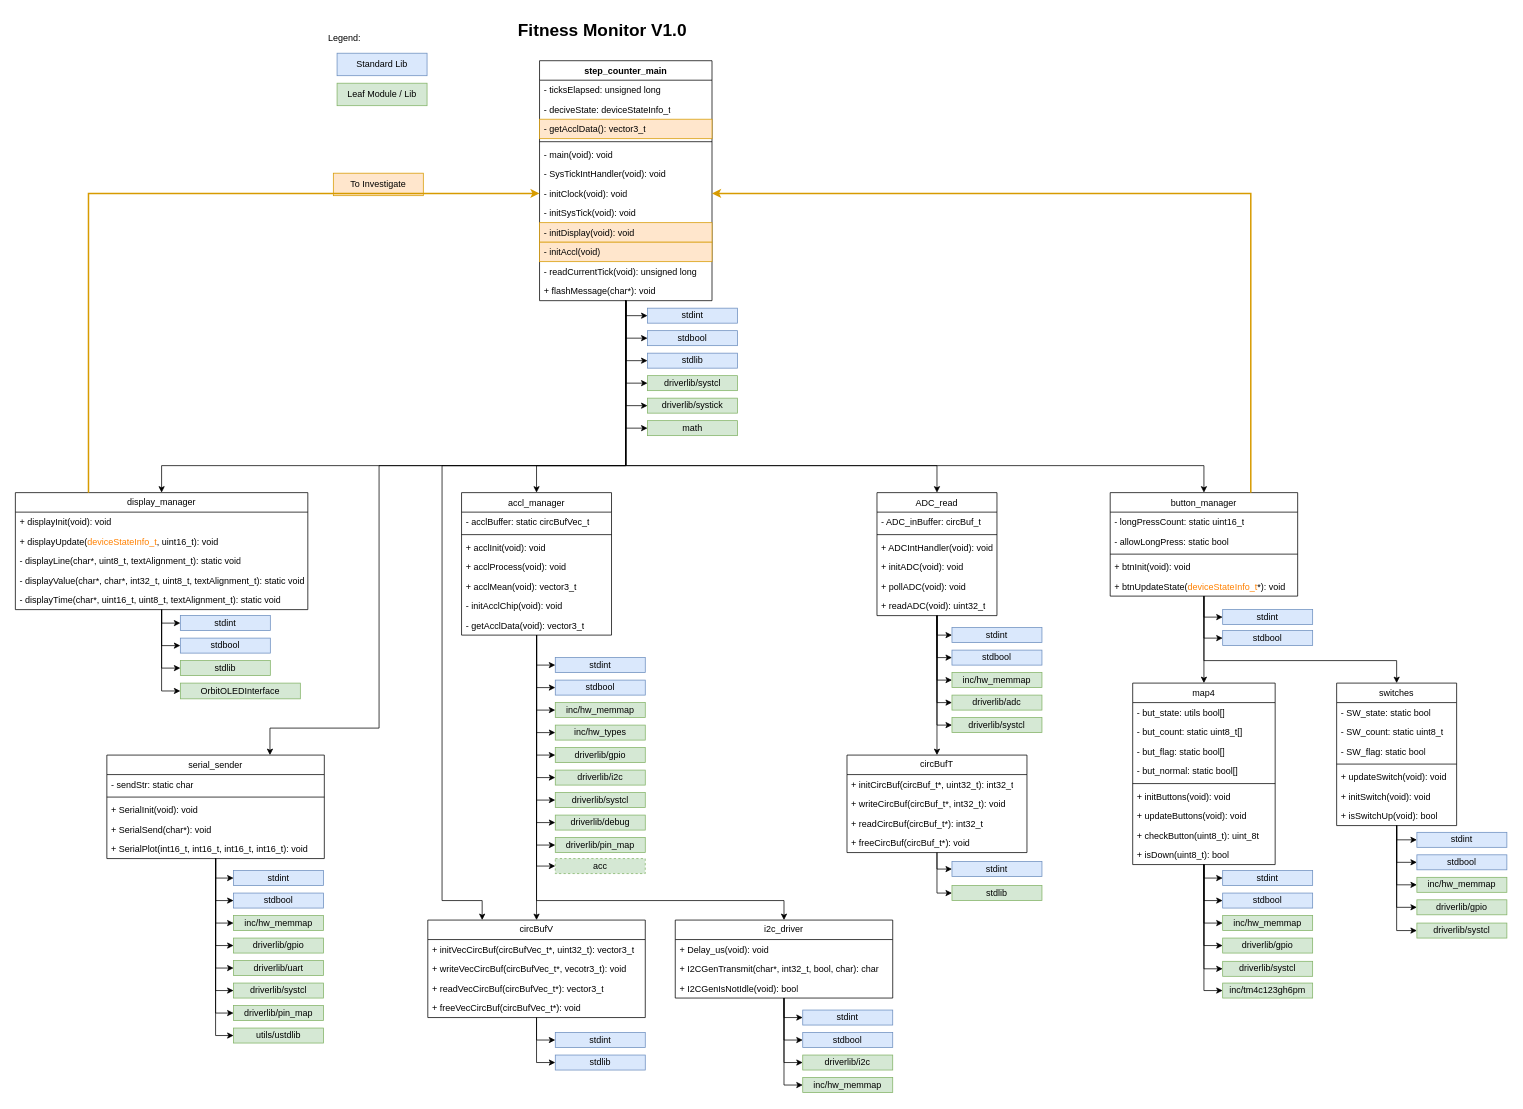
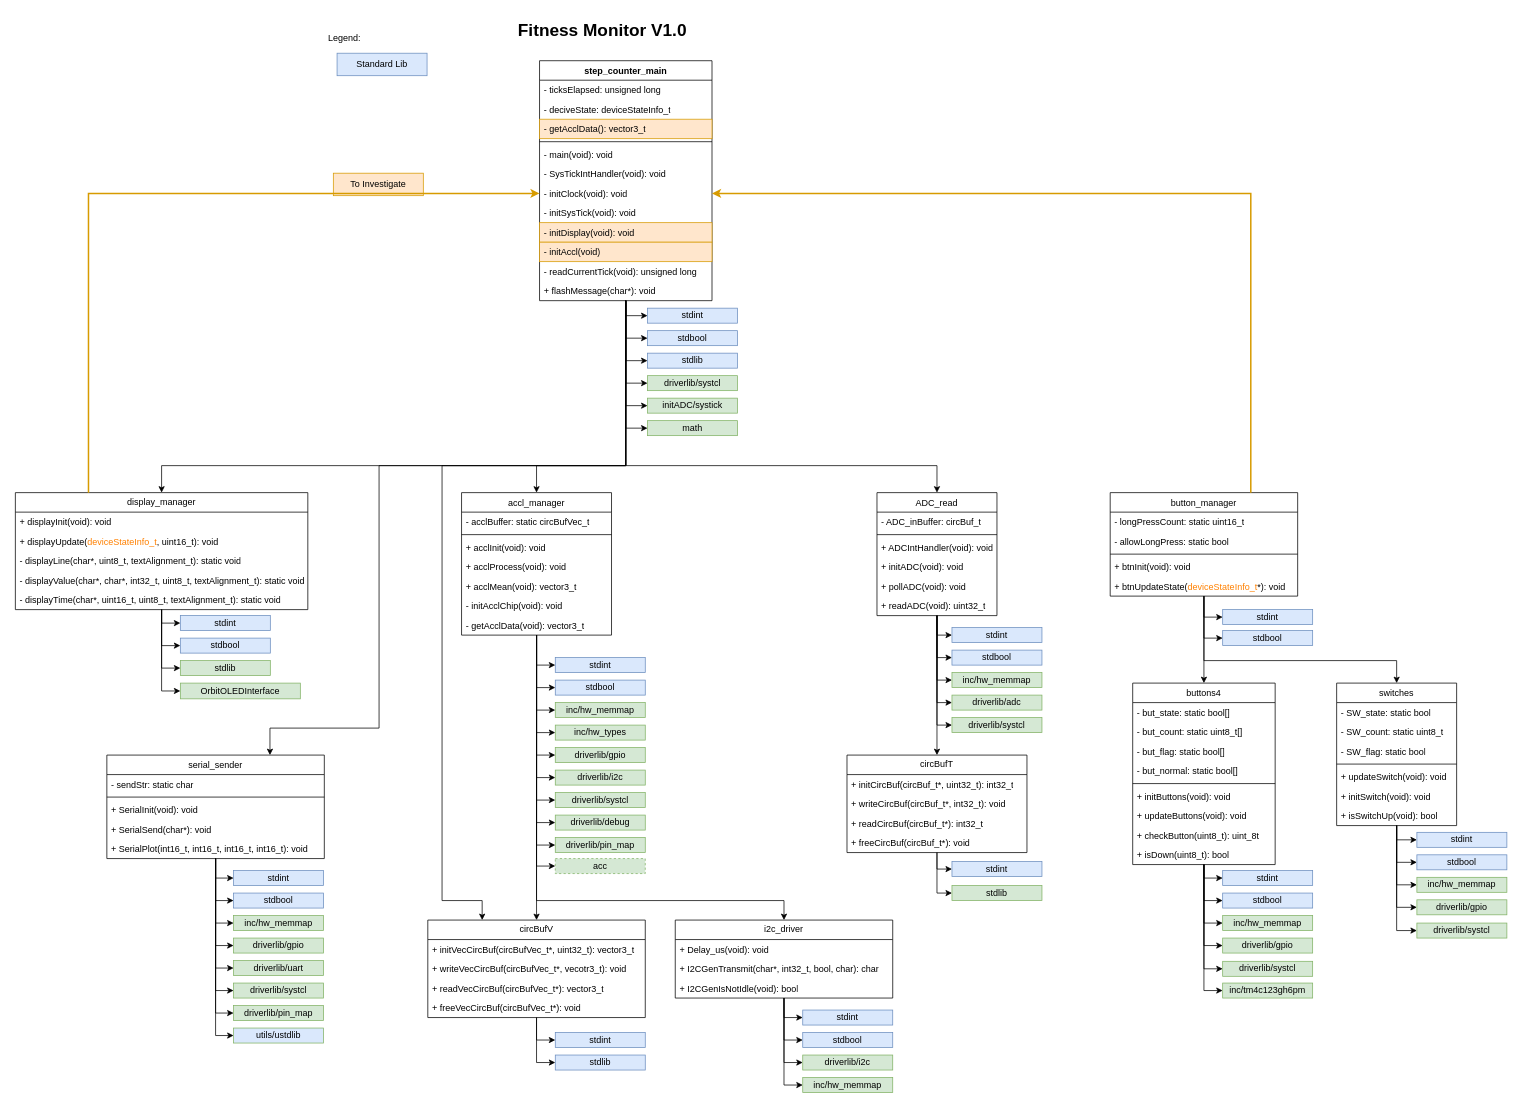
node "Leaf Module / Lib": removed
node "driverlib/systick": label "driverlib/systick" -> "initADC/systick"
edge "+ flashMessage(char*): void" -> "button_manager": removed
node "map4": label "map4" -> "buttons4"
node "- but_state: utils bool[]": label "- but_state: utils bool[]" -> "- but_state: static bool[]"
node "utils/ustdlib": fillcolor #d5e8d4 -> #dae8fc
